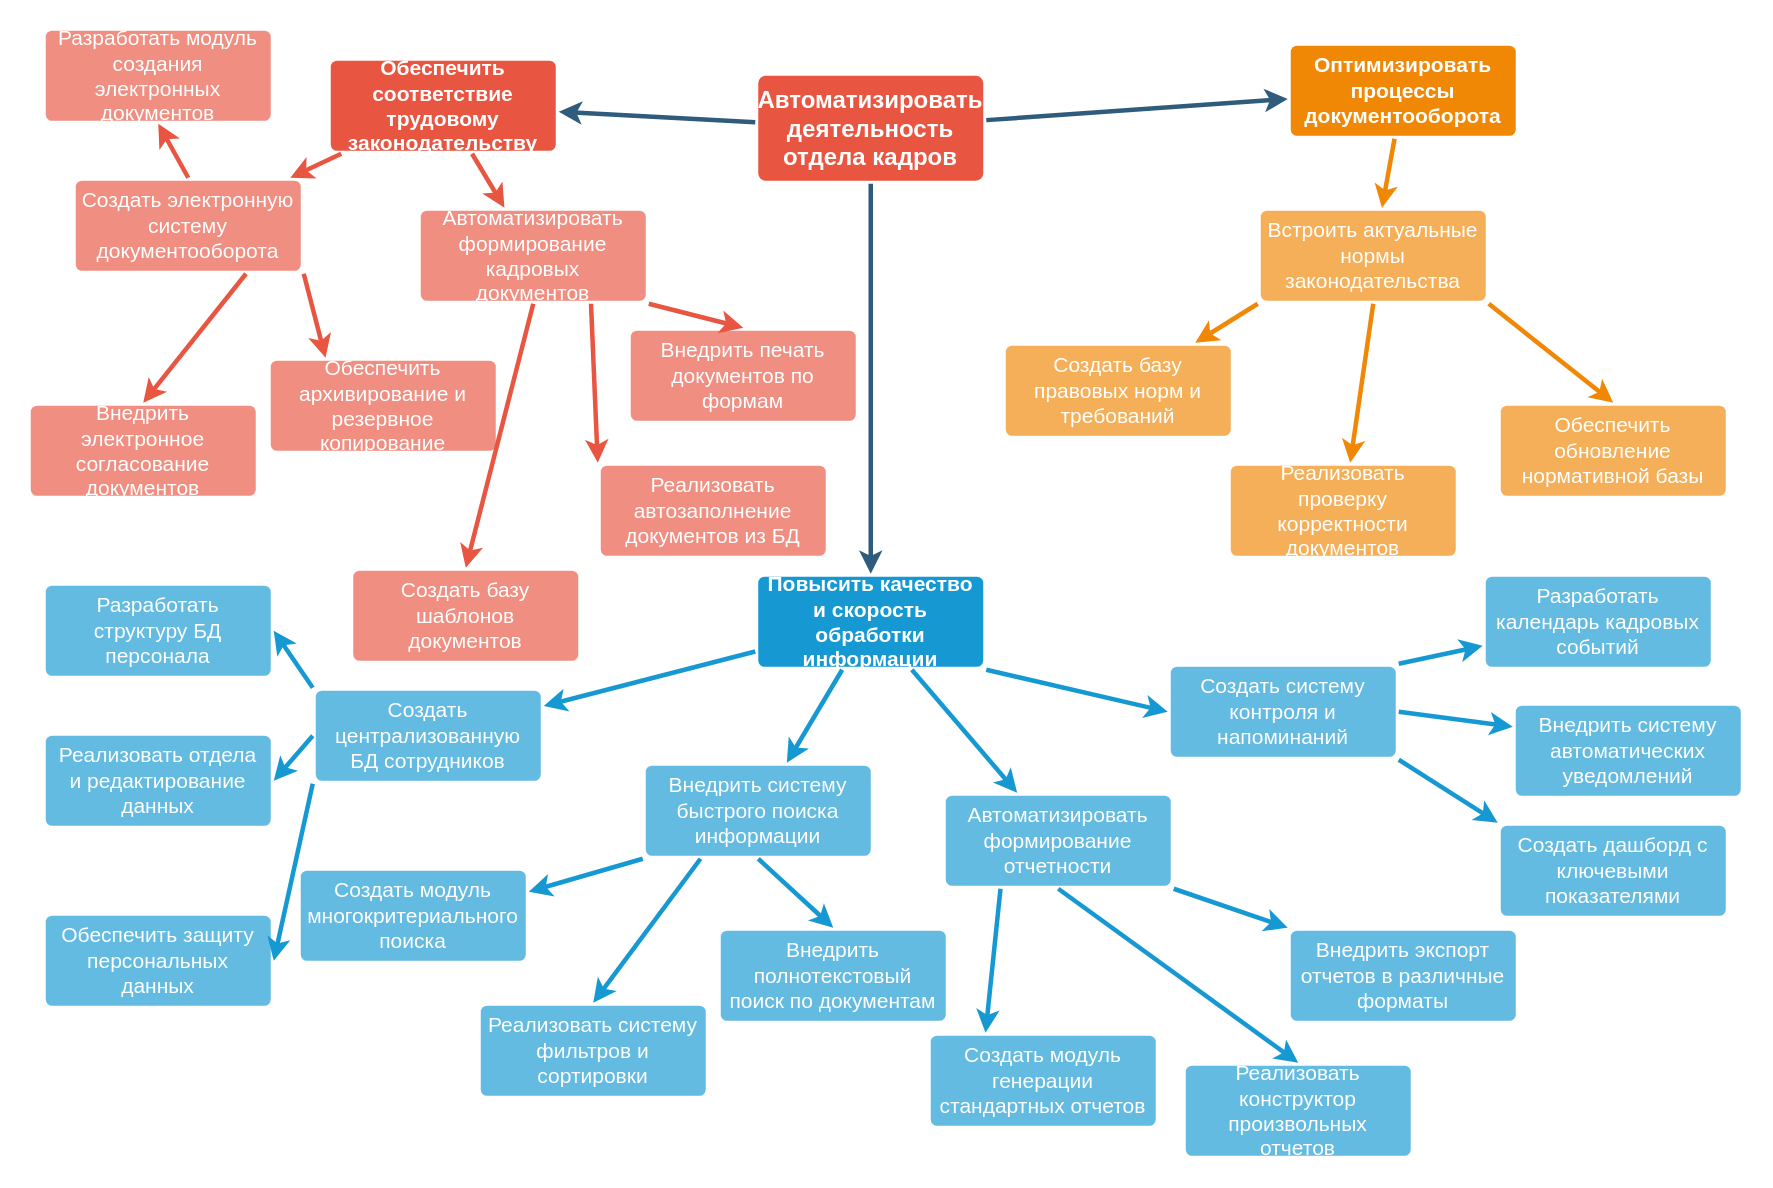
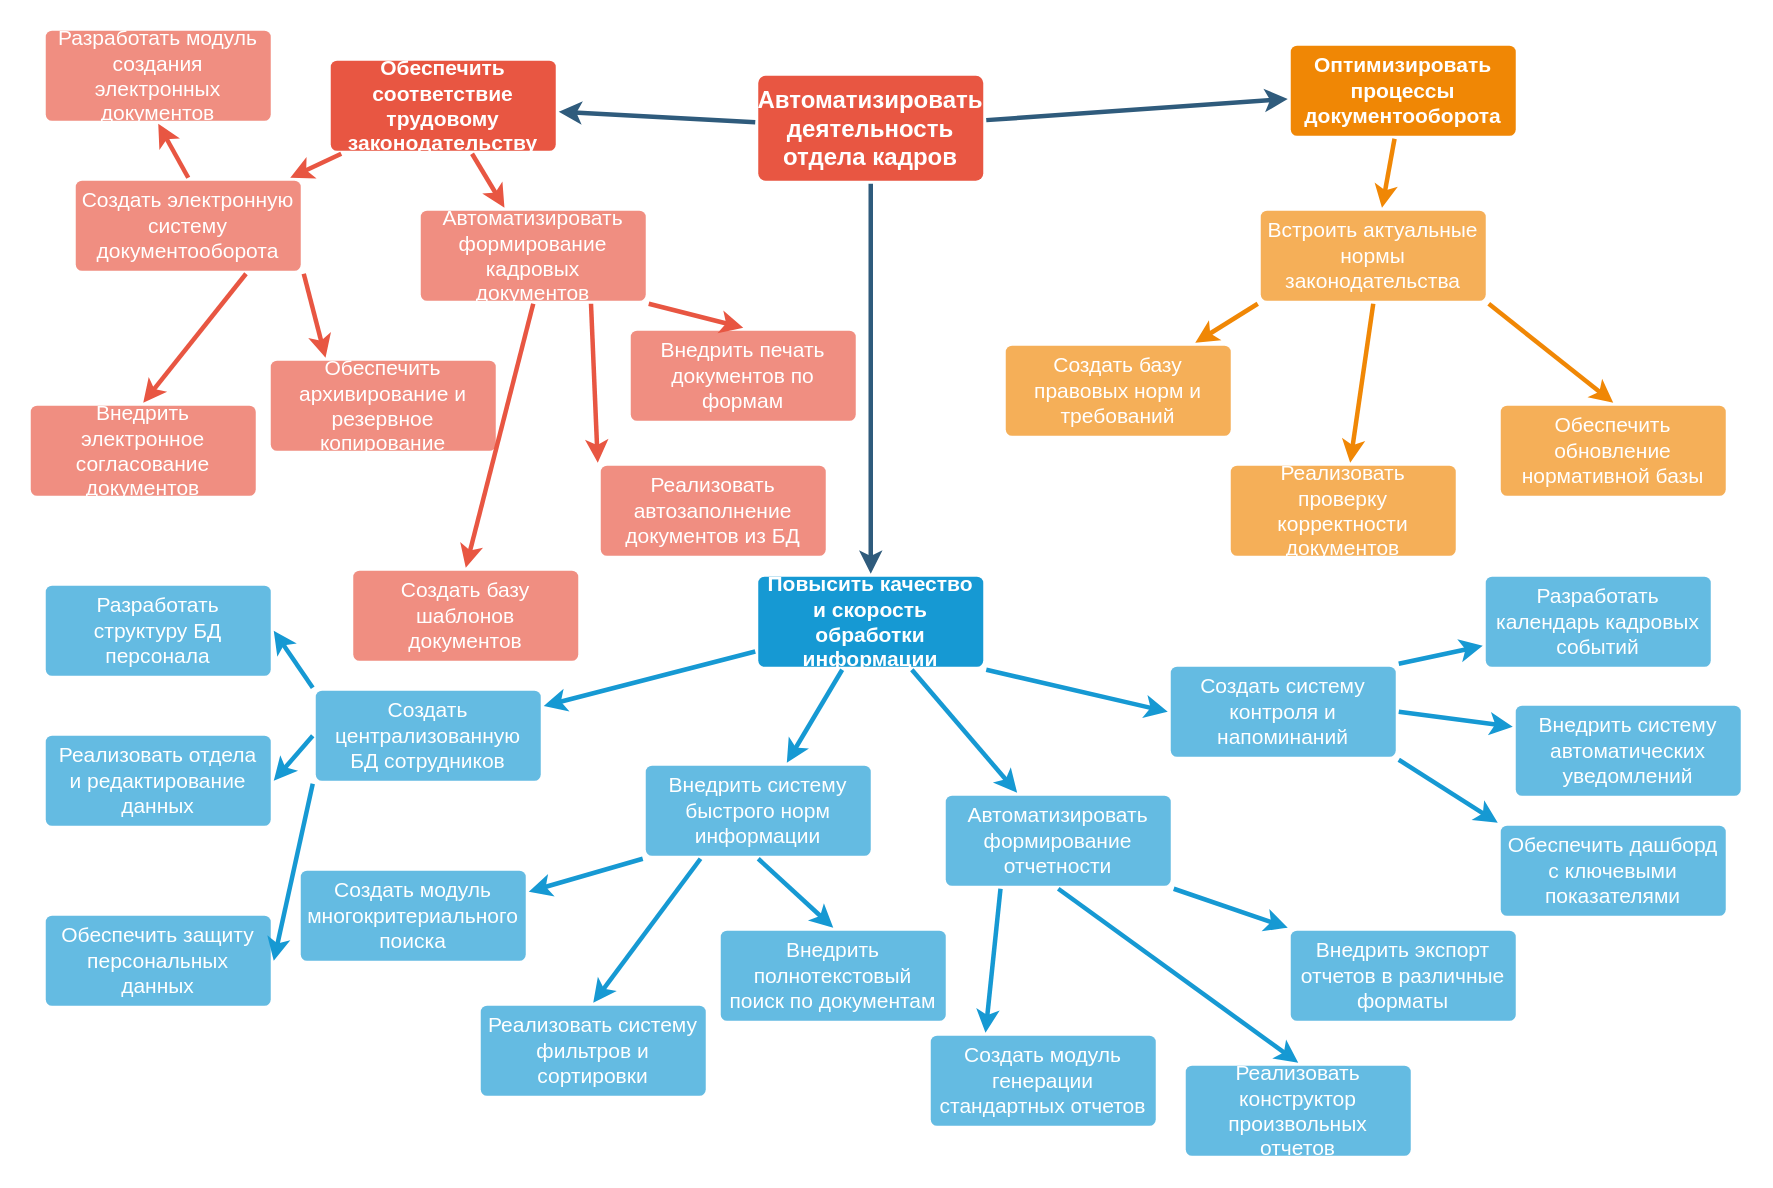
node "Внедрить систему быстрого поиска информации": label "Внедрить систему быстрого поиска информации" -> "Внедрить систему быстрого норм информации"
node "Создать дашборд с ключевыми показателями": label "Создать дашборд с ключевыми показателями" -> "Обеспечить дашборд с ключевыми показателями"
